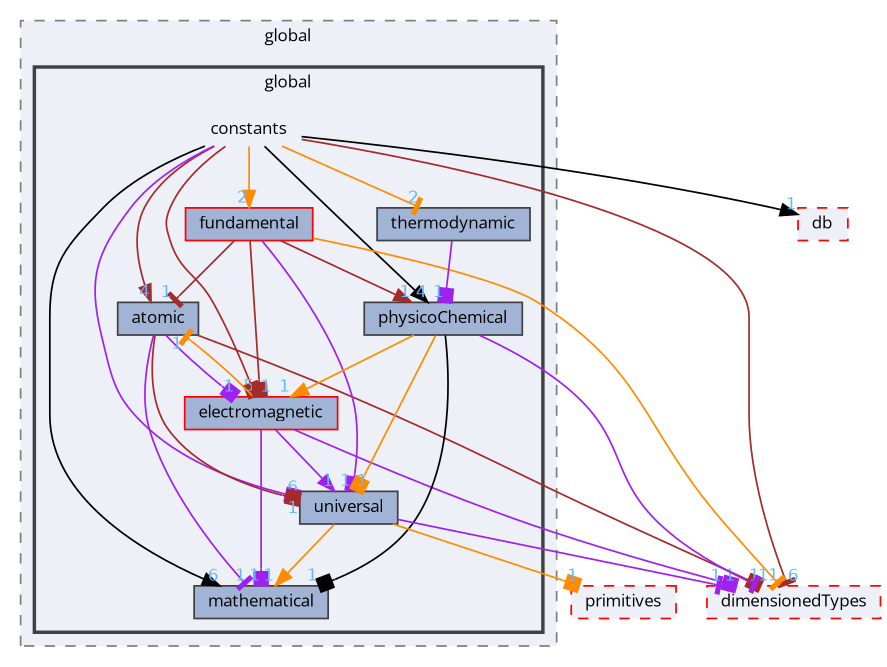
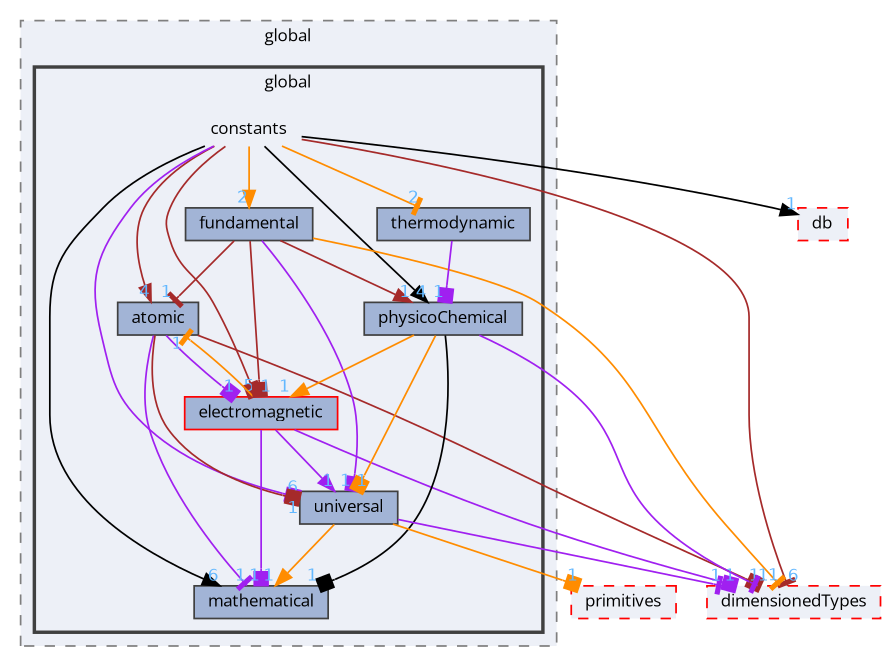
node "fundamental": color red -> grey25
